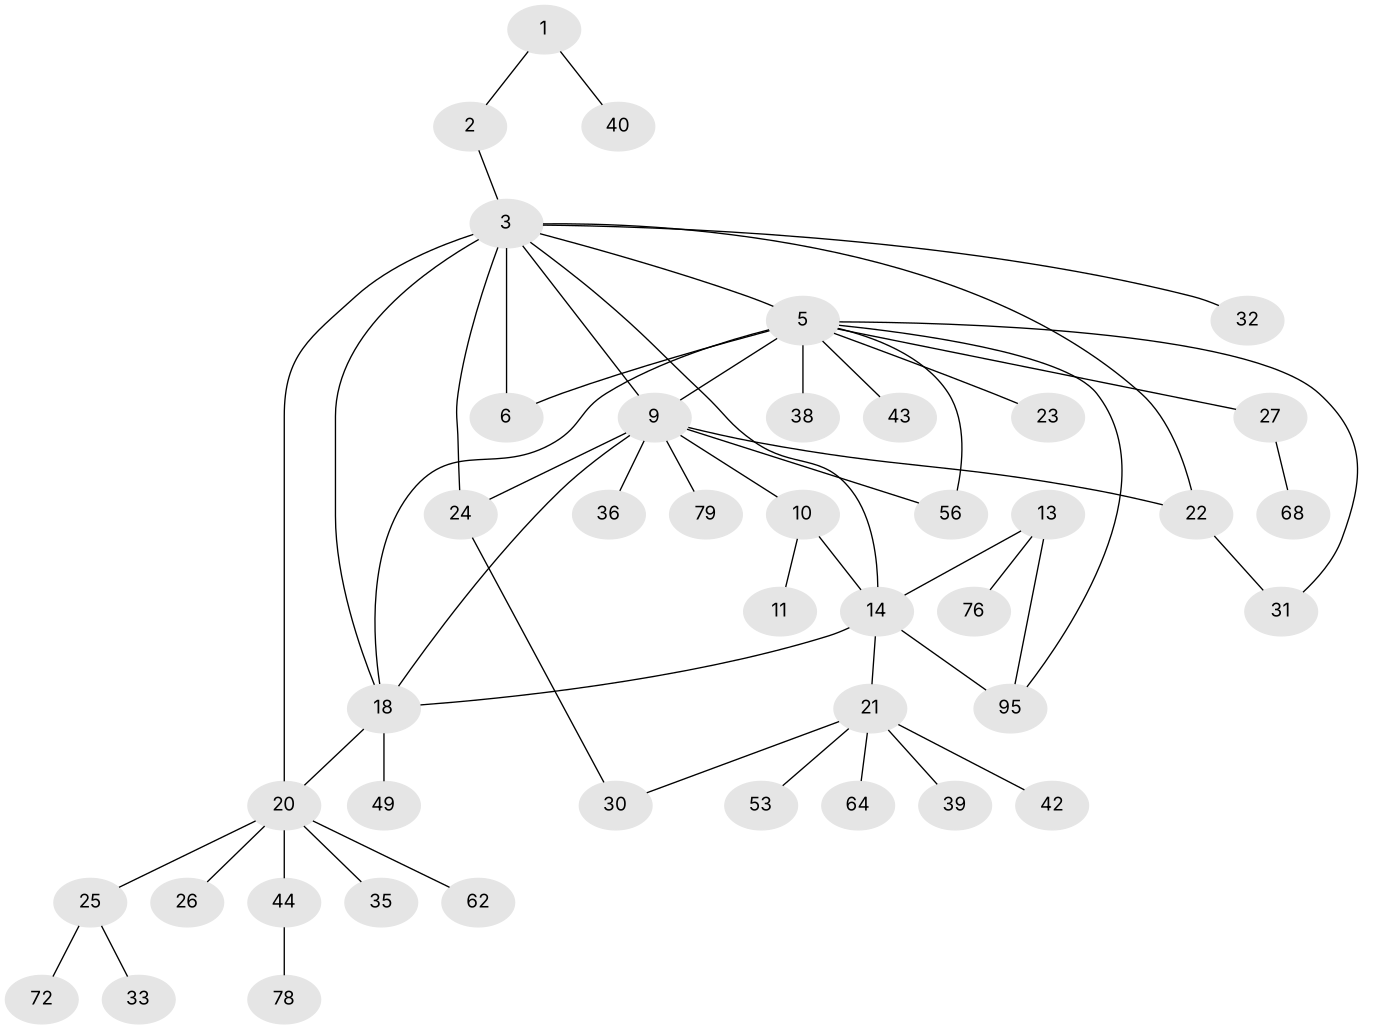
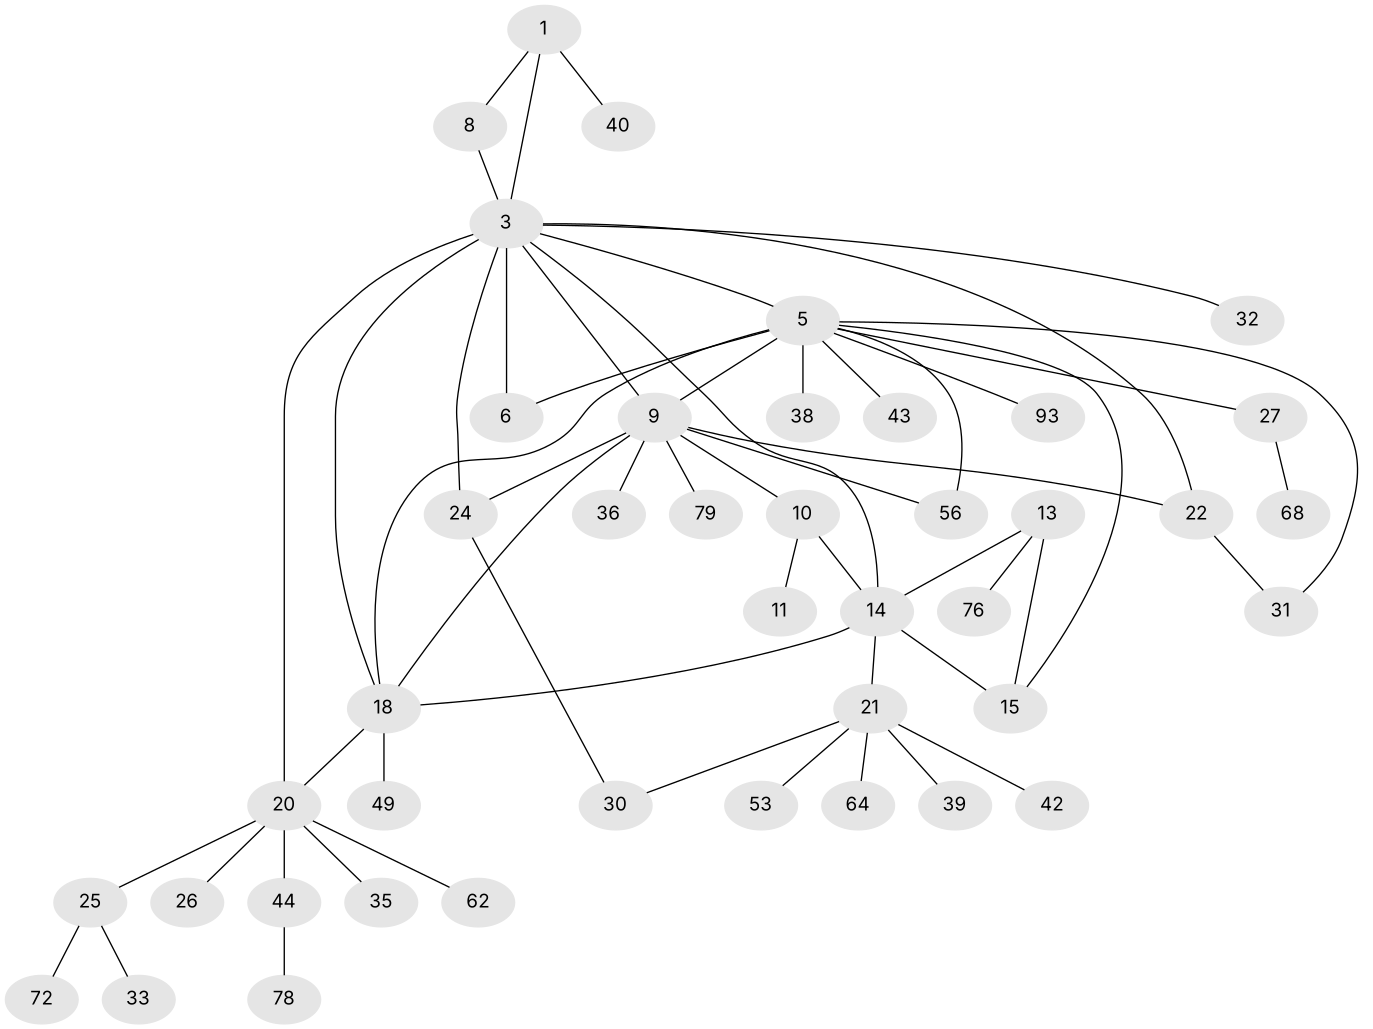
node "2": label "2" -> "8"
edge "1" -- "3": added
node "23": label "23" -> "93"
node "95": label "95" -> "15"
